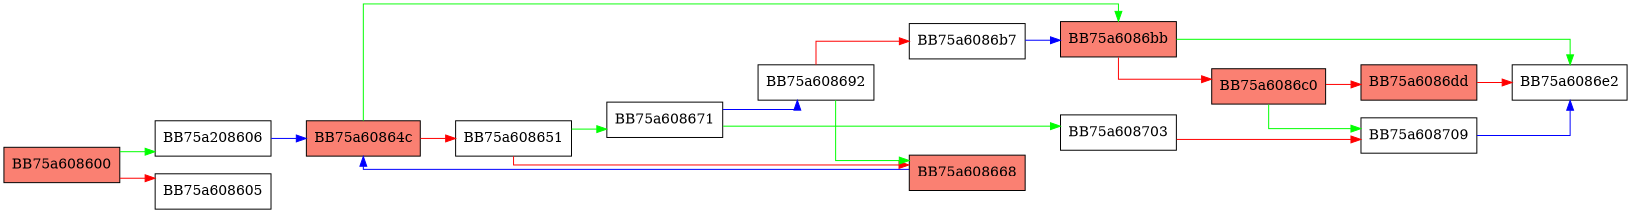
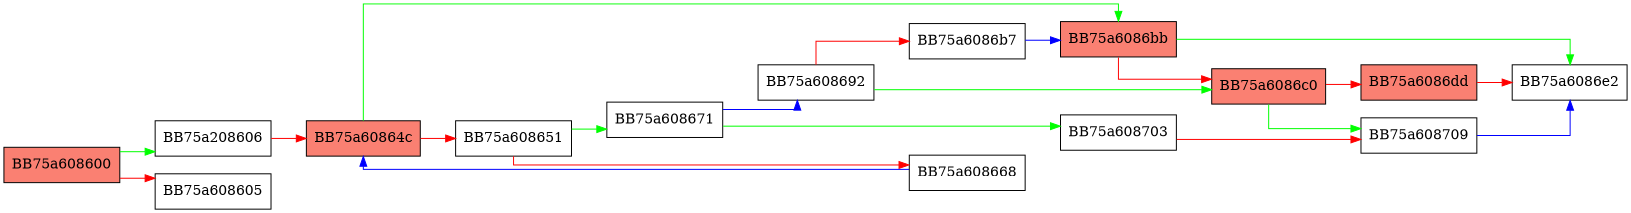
edge "BB75a208606" -> "BB75a60864c": color blue -> red
edge "BB75a608692" -> "BB75a608668": now "BB75a608692" -> "BB75a6086c0"
node "BB75a608668": fillcolor salmon -> white
